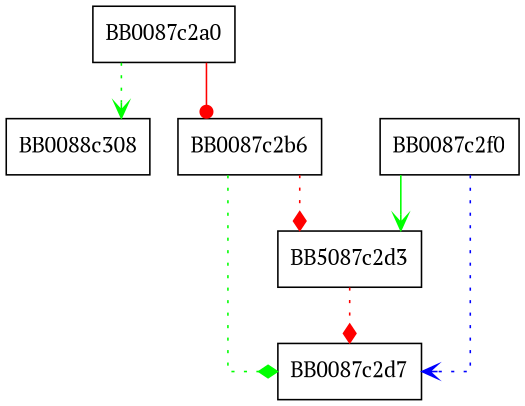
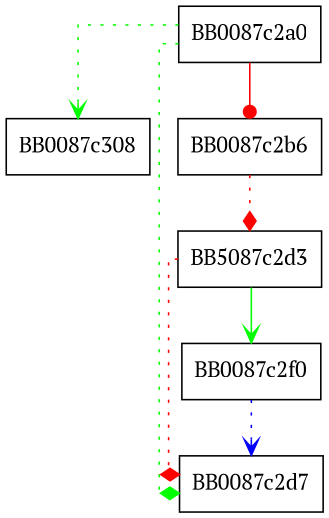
node "BB0088c308": label "BB0088c308" -> "BB0087c308"
edge "BB0087c2f0" -> "BB5087c2d3": reversed
edge "BB0087c2b6" -> "BB0087c2d7": now "BB0087c2a0" -> "BB0087c2d7"
